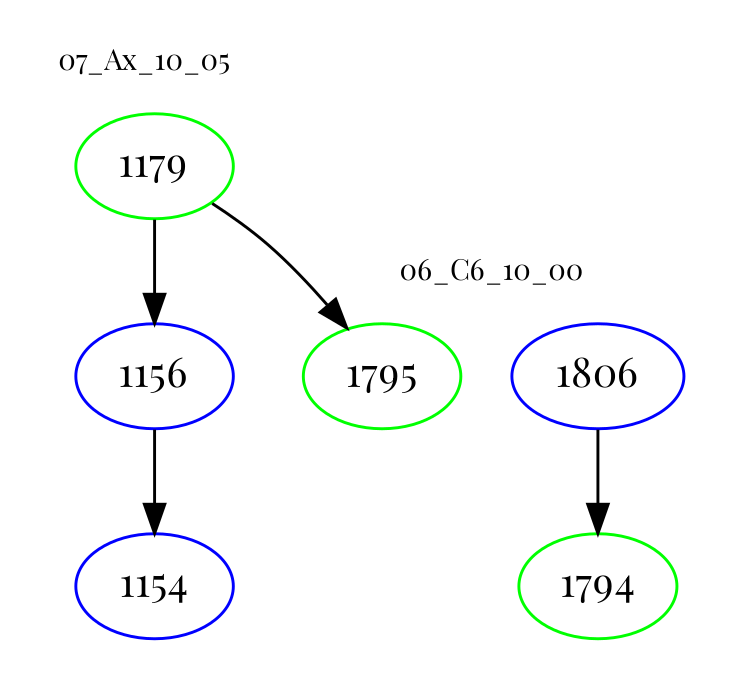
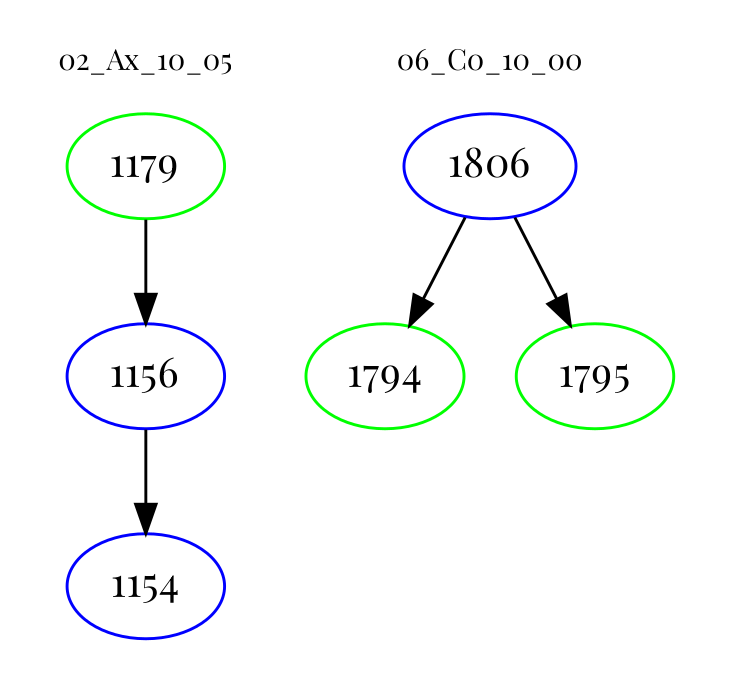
cluster "07_Ax_10_05": label "07_Ax_10_05" -> "02_Ax_10_05"
cluster "06_C6_10_00": label "06_C6_10_00" -> "06_C0_10_00"
edge "1179" -> "1795": now "1806" -> "1795"
